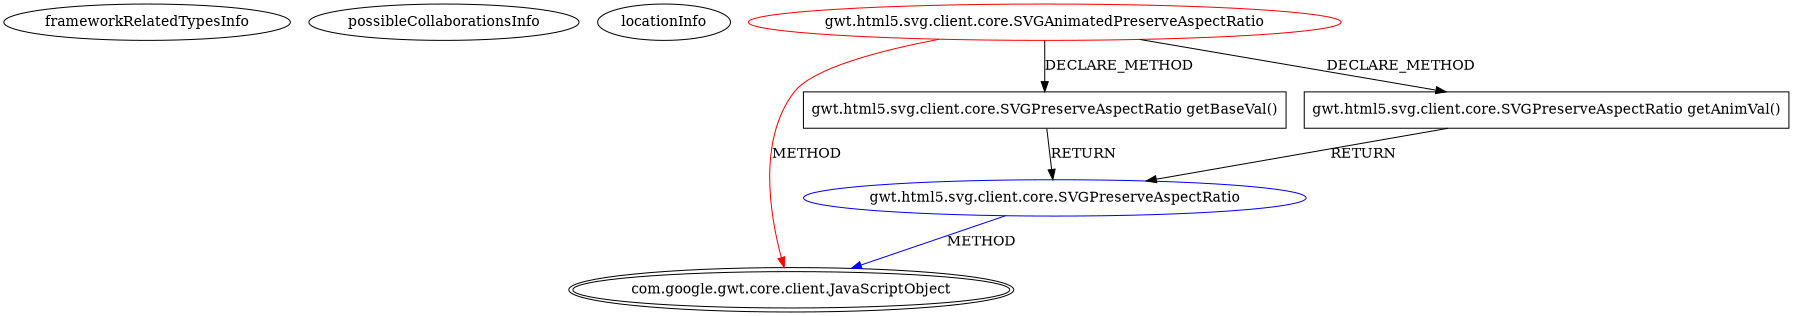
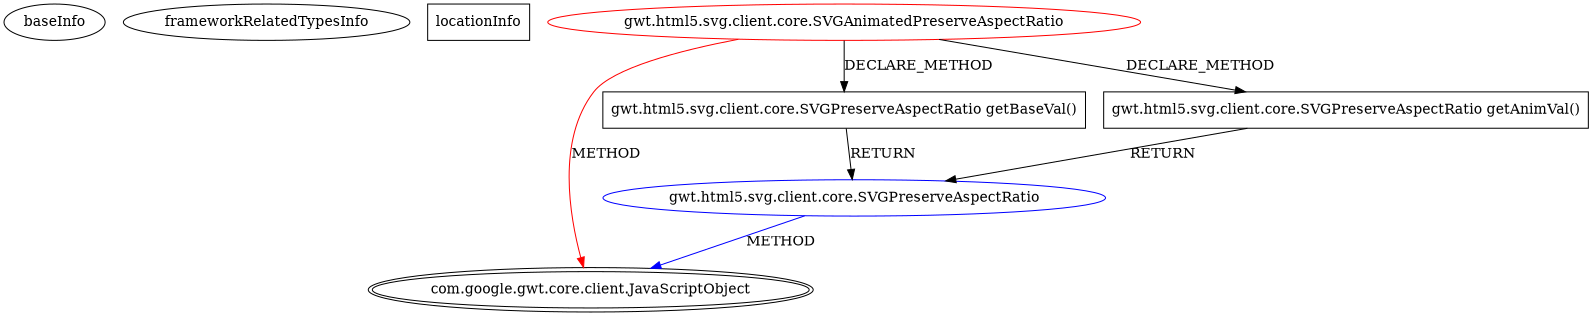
node "baseInfo": added
node "possibleCollaborationsInfo": removed
node "locationInfo": shape ellipse -> box
